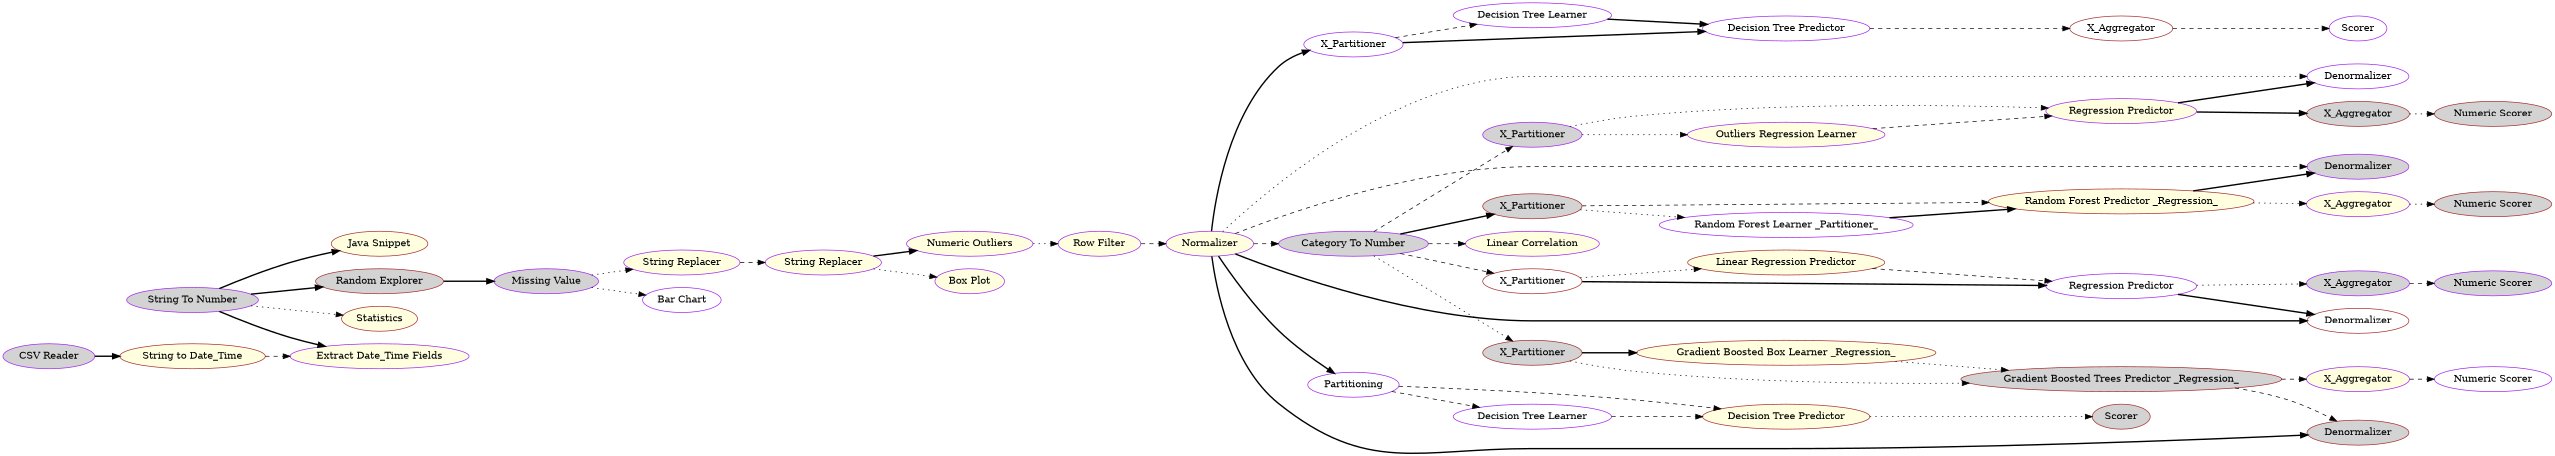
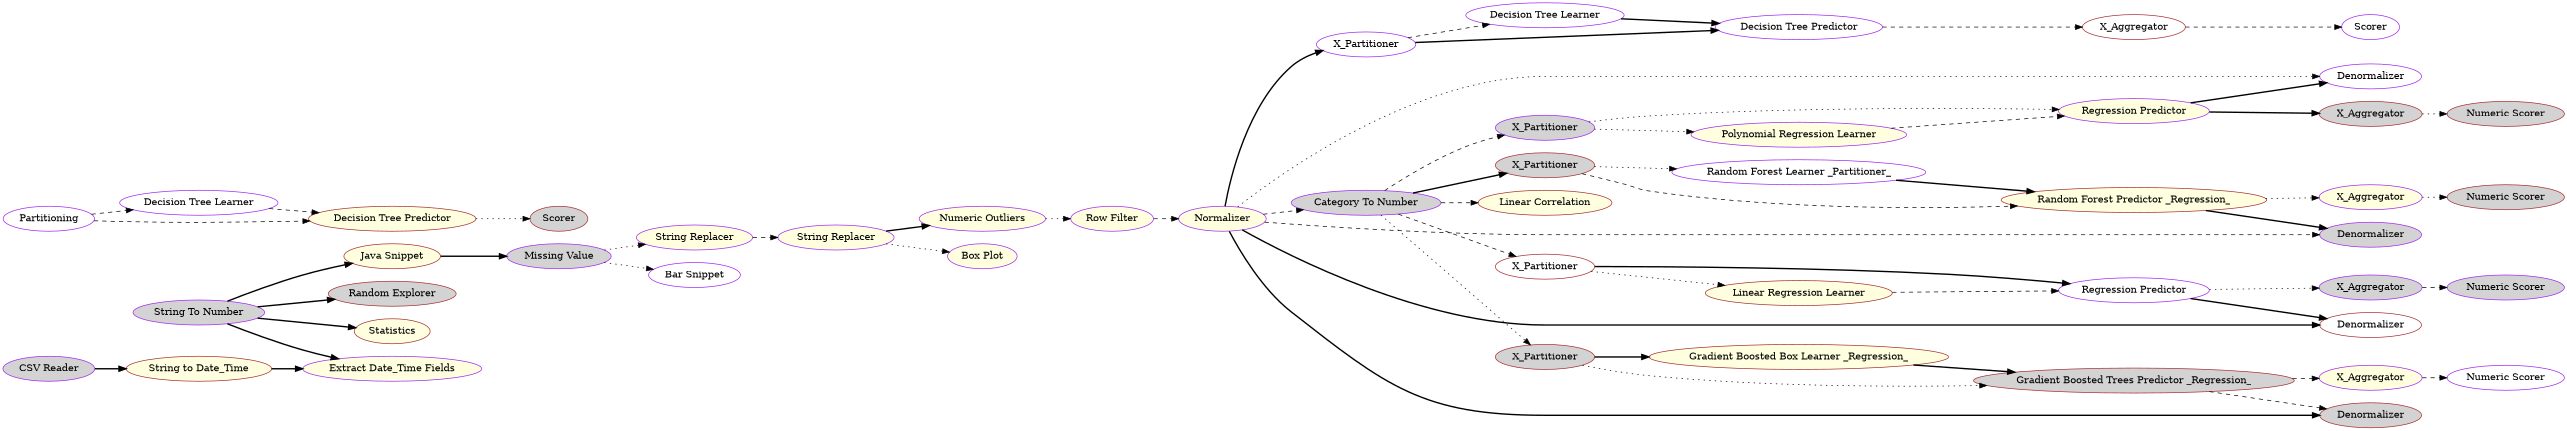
node "Outliers Regression Learner": label "Outliers Regression Learner" -> "Polynomial Regression Learner"
node "Linear Correlation": color purple -> brown
node "Linear Regression Predictor": label "Linear Regression Predictor" -> "Linear Regression Learner"
edge "Random Explorer" -> "Missing Value": now "Java Snippet" -> "Missing Value"
node "Bar Chart": label "Bar Chart" -> "Bar Snippet"
edge "String To Number" -> "Statistics": style dotted -> bold
edge "Normalizer" -> "Partitioning": removed
edge "String to Date_Time" -> "Extract Date_Time Fields": style dashed -> bold
edge "Gradient Boosted Box Learner _Regression_" -> "Gradient Boosted Trees Predictor _Regression_": style dotted -> bold
